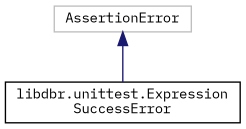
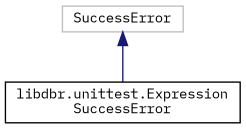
node "AssertionError": label "AssertionError" -> "SuccessError"
